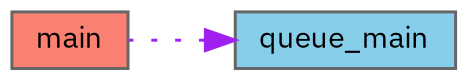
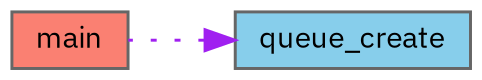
node "queue_main": label "queue_main" -> "queue_create"
